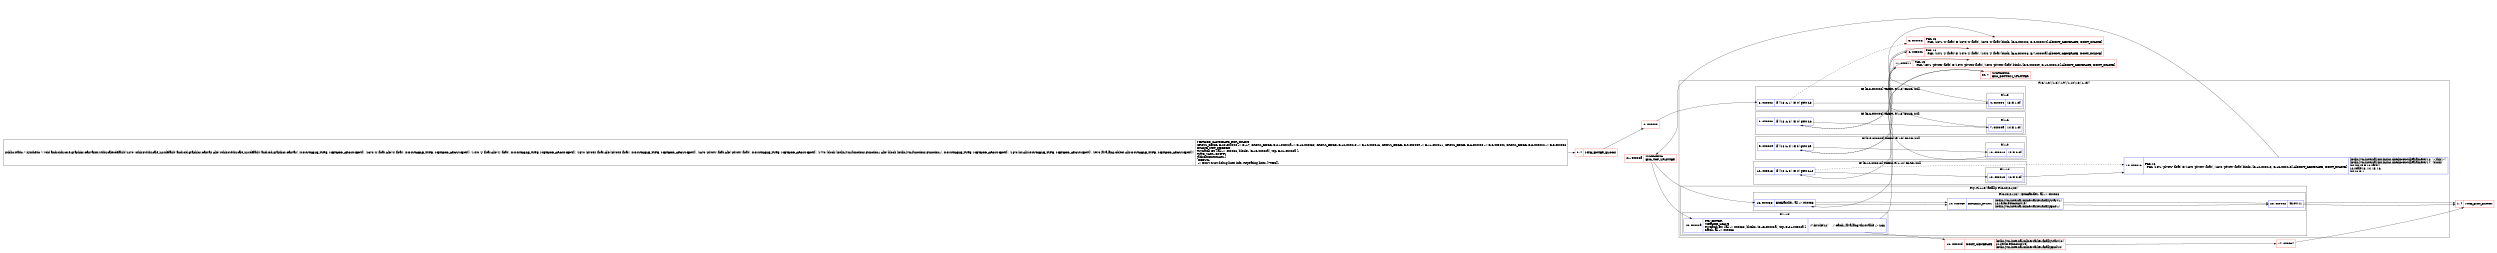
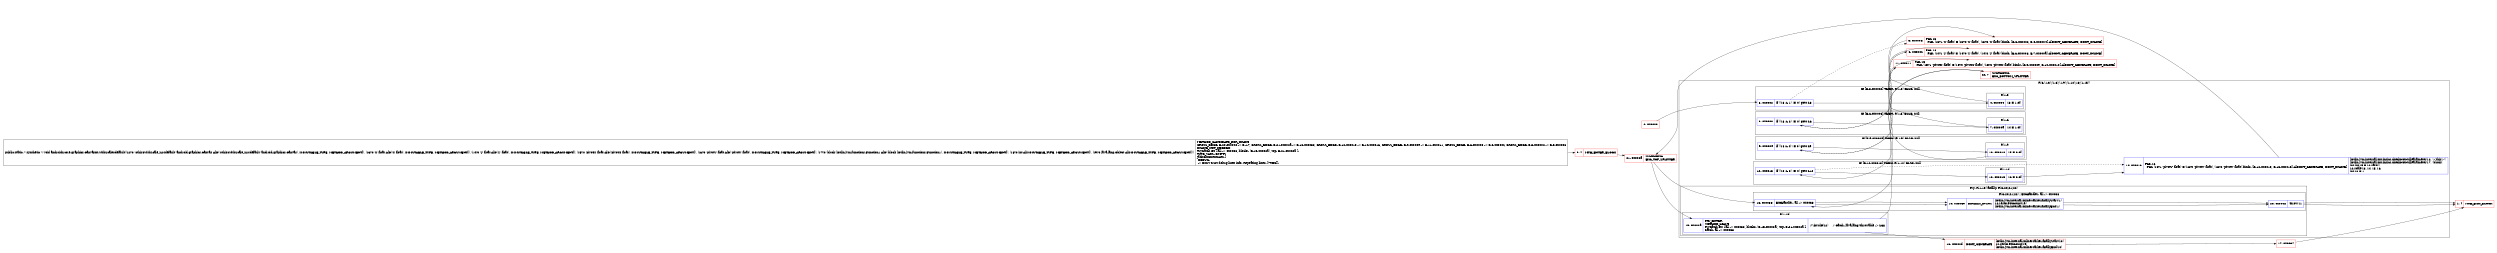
edge "11: 0x0011" -> "6: 0x0008": now "5: 0x0006" -> "6: 0x0008"
edge "0: ?" -> "2: 0x0000": now "0: ?" -> "21: 0x002a"
